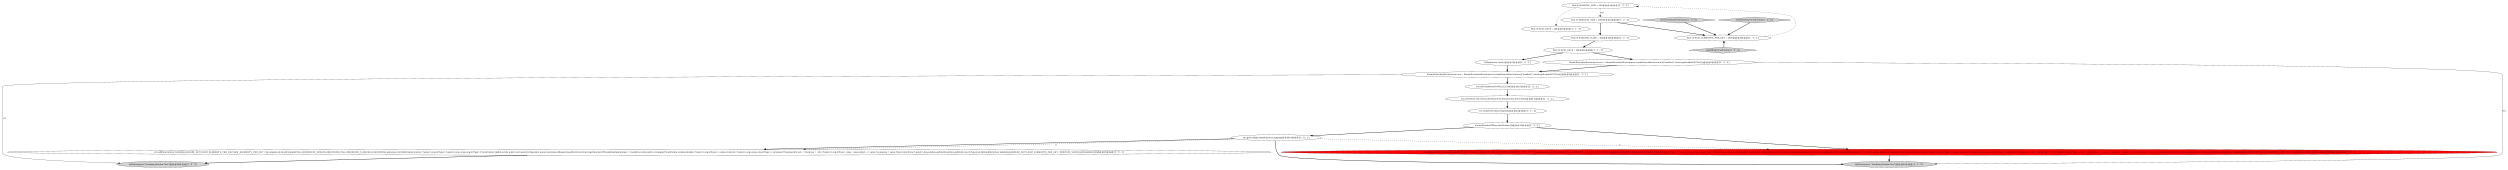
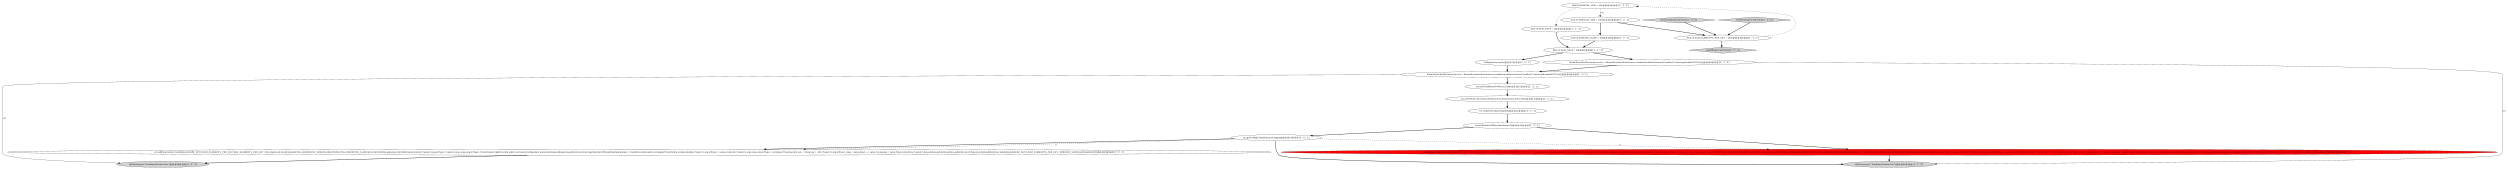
edge "final int NUM_KEYS = 1@@@5@@@['1', '1', '0']" -> "final int NUM_KEYS = 1@@@6@@@['1', '1', '1']": added
edge "testSlidingTimeWindow['0', '0', '1']" -> "final int NUM_ELEMENTS_PER_KEY = 3000@@@3@@@['1', '1', '1']": reversed
